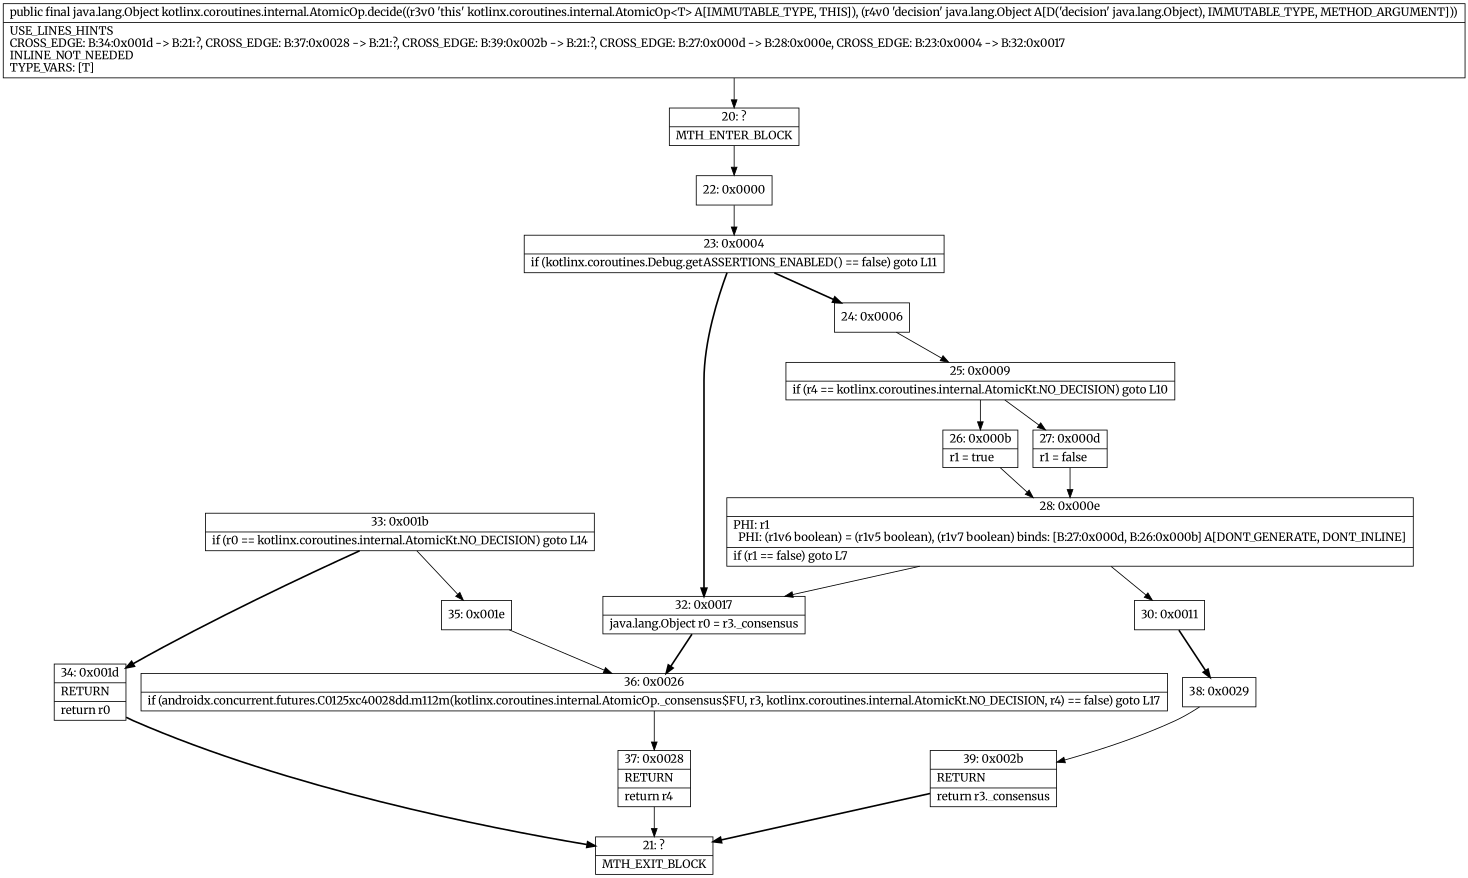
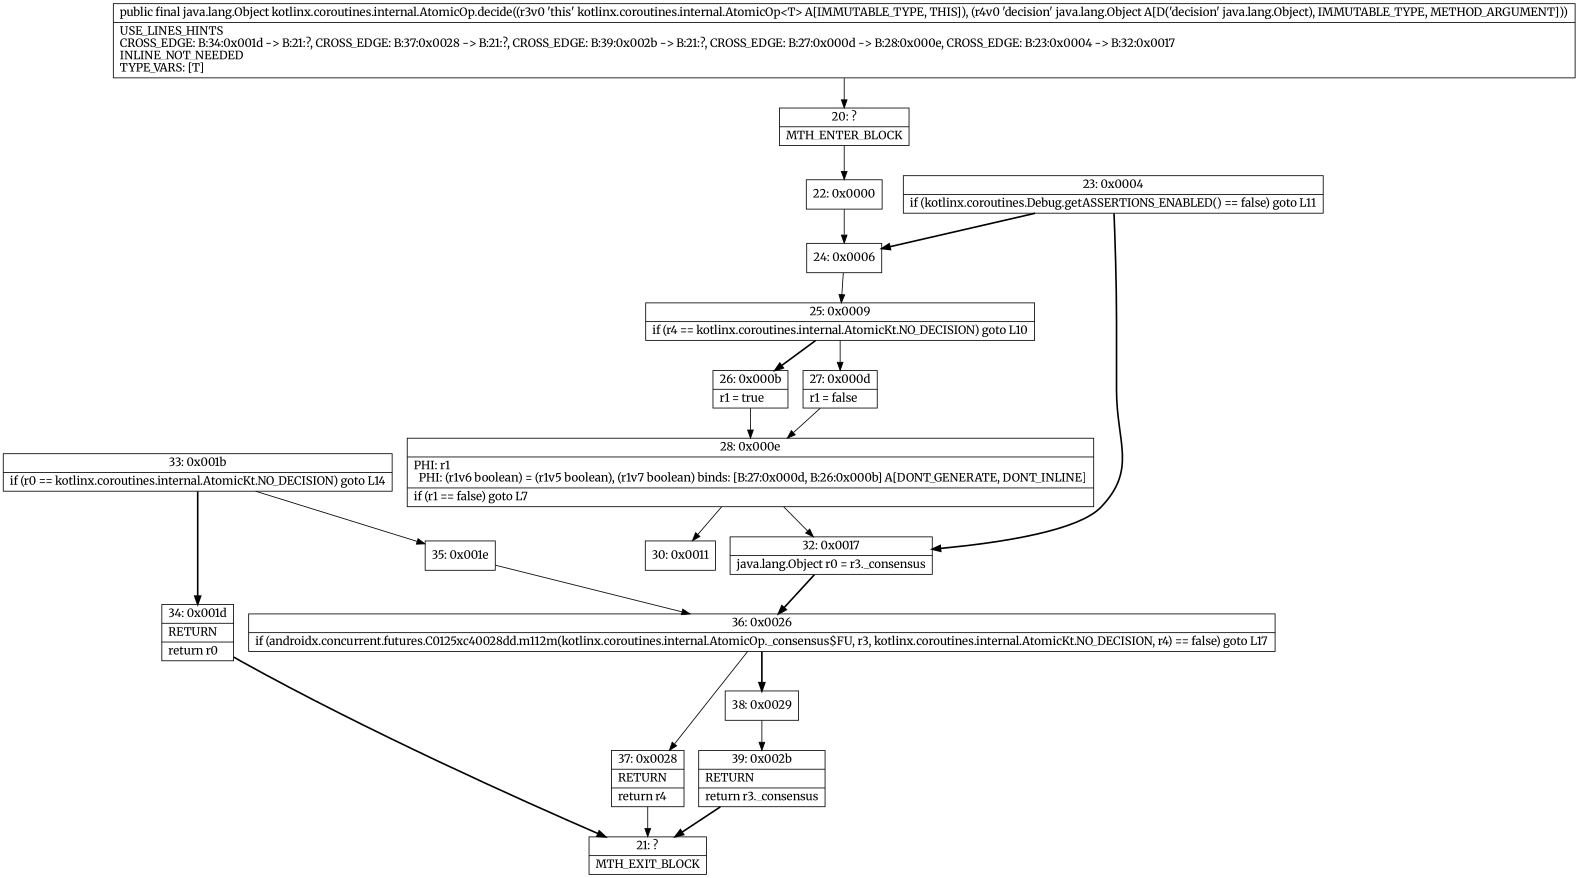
edge "22: 0x0000" -> "23: 0x0004": now "22: 0x0000" -> "24: 0x0006"
edge "25: 0x0009" -> "26: 0x000b": style solid -> bold
edge "30: 0x0011" -> "38: 0x0029": now "36: 0x0026" -> "38: 0x0029"
